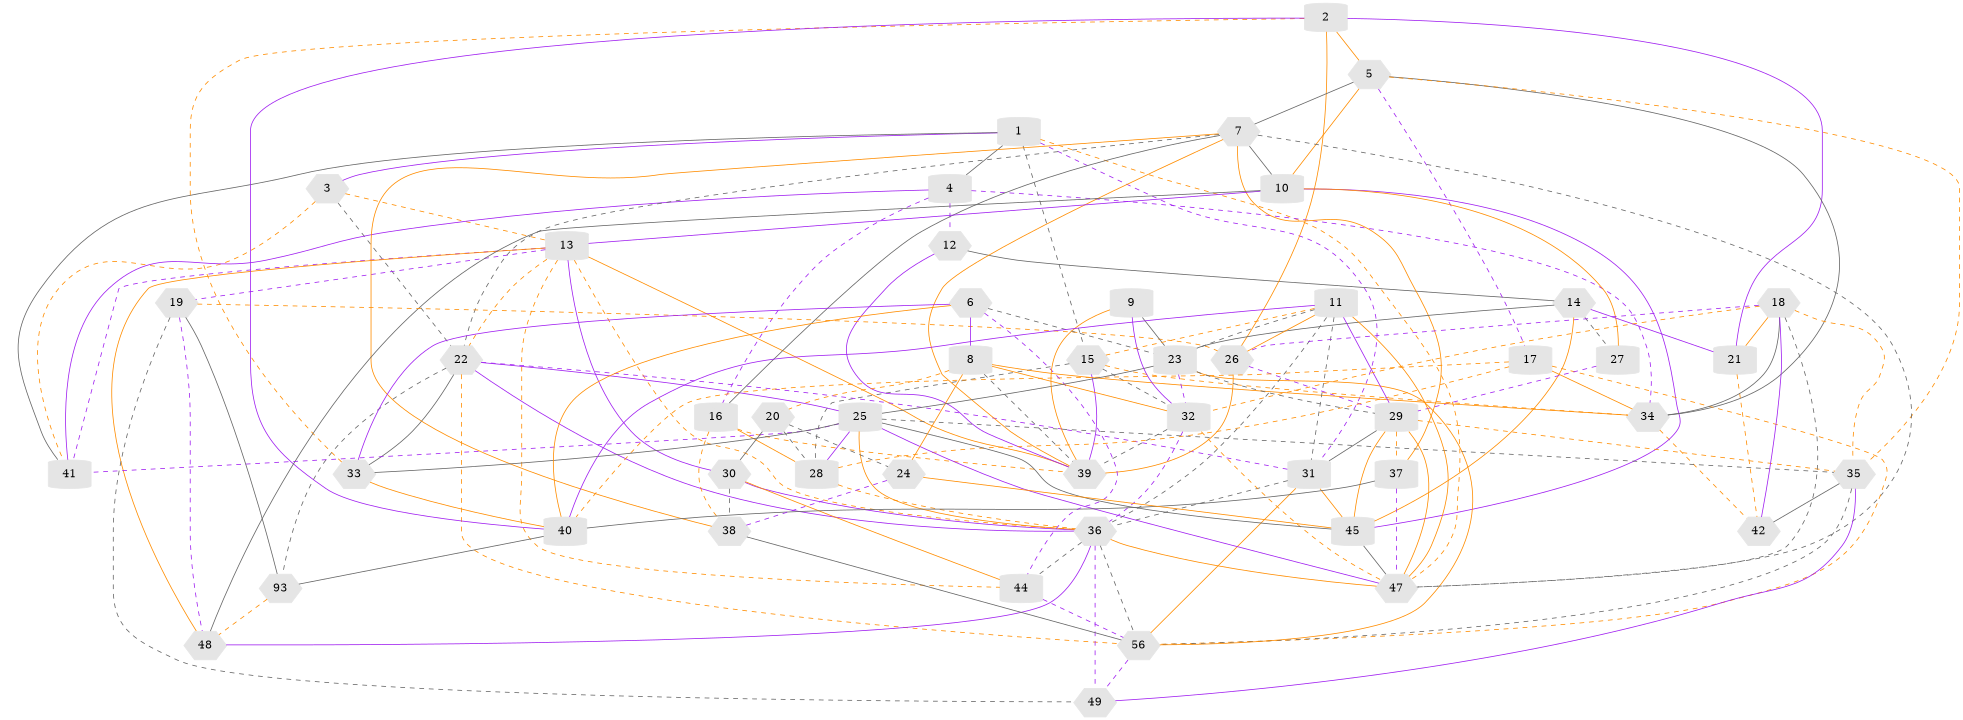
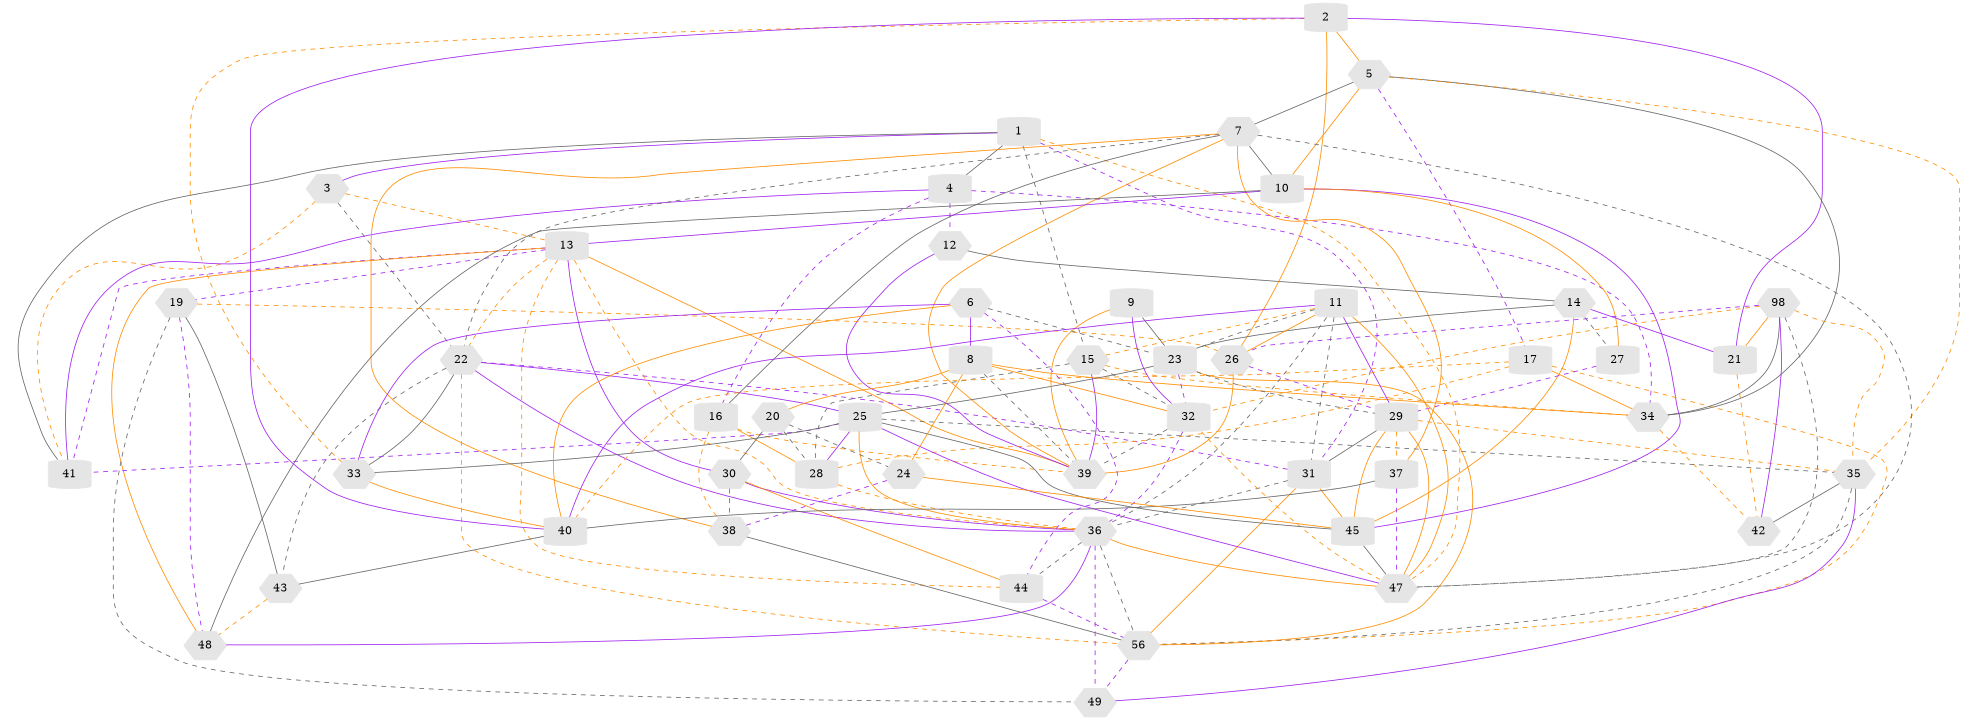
node "18": label "18" -> "98"
edge "8" -- "20": style dashed -> solid
node "93": label "93" -> "43"
